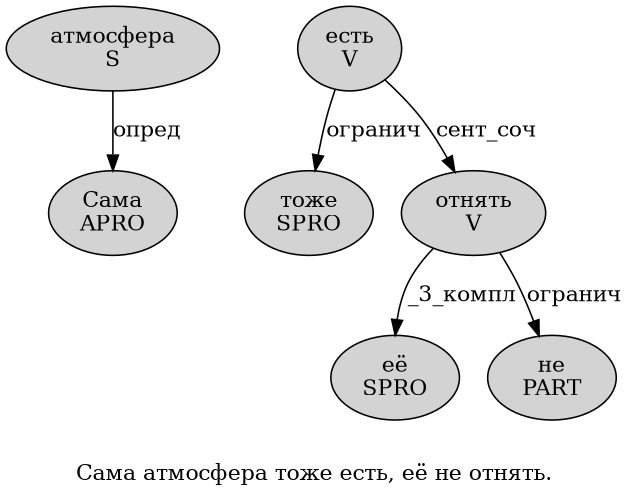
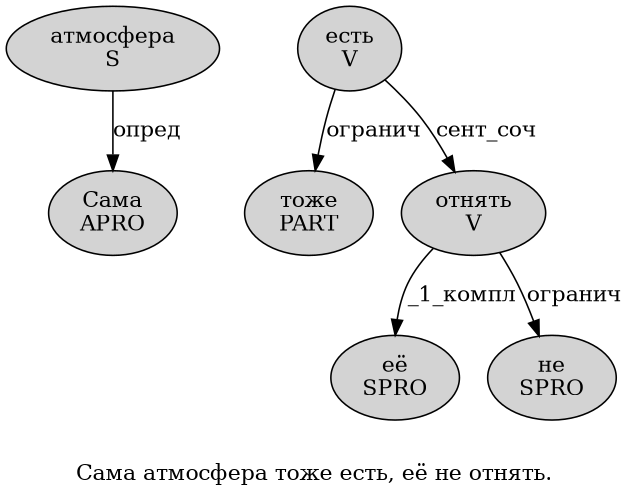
node "тоже SPRO": label "тоже SPRO" -> "тоже PART"
edge "отнять V" -> "её SPRO": label "_3_компл" -> "_1_компл"
node "не PART": label "не PART" -> "не SPRO"
